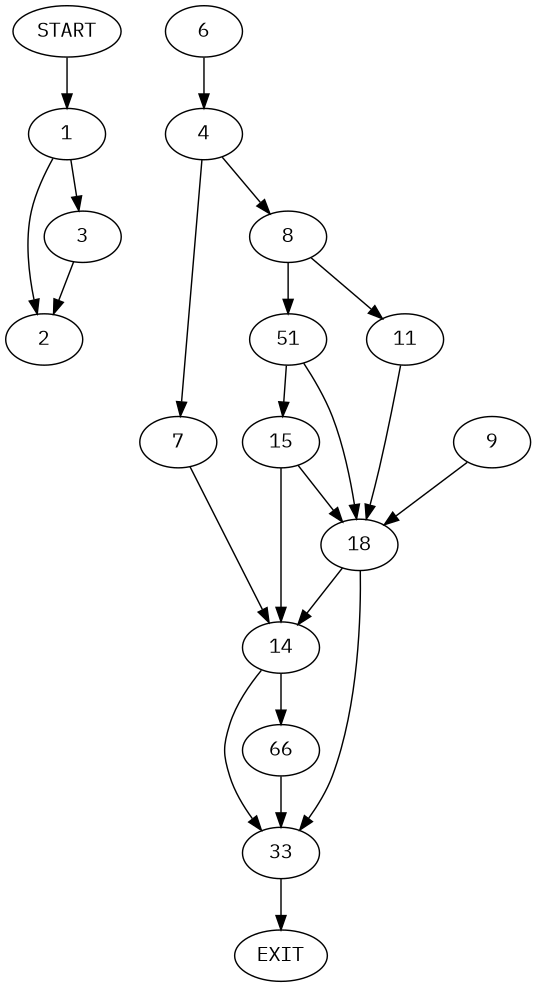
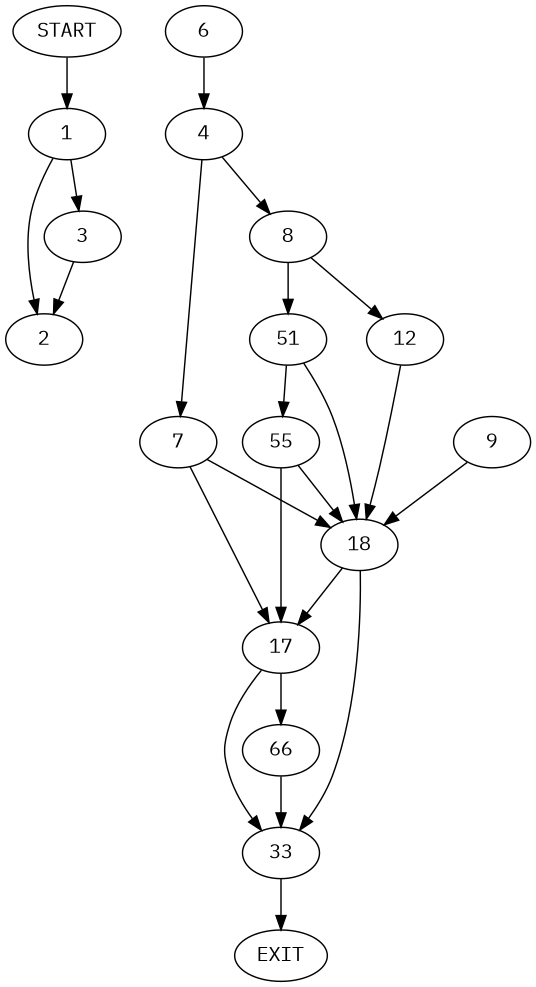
node "11": label "11" -> "12"
node "15": label "15" -> "55"
edge "7" -> "18": added
node "14": label "14" -> "17"
